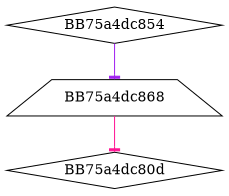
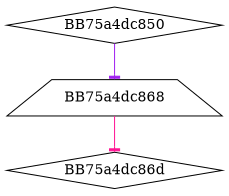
node "BB75a4dc854": label "BB75a4dc854" -> "BB75a4dc850"
node "BB75a4dc80d": label "BB75a4dc80d" -> "BB75a4dc86d"
